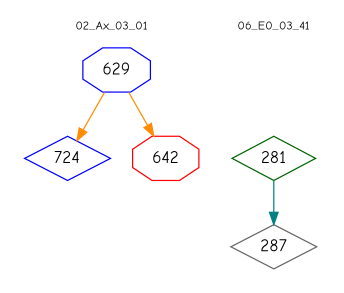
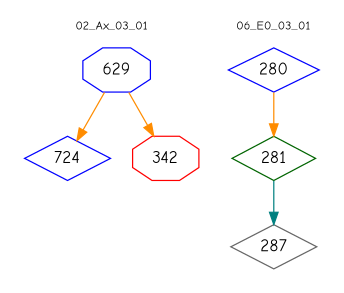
cluster "06_E0_03_41": label "06_E0_03_41" -> "06_E0_03_01"
node "280": added
node "642": label "642" -> "342"
